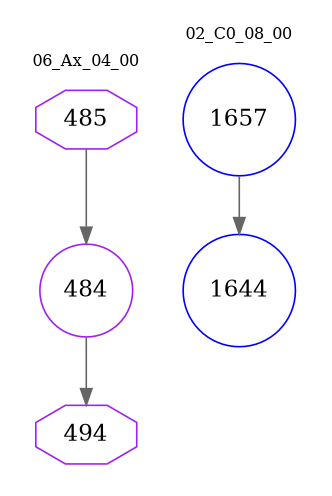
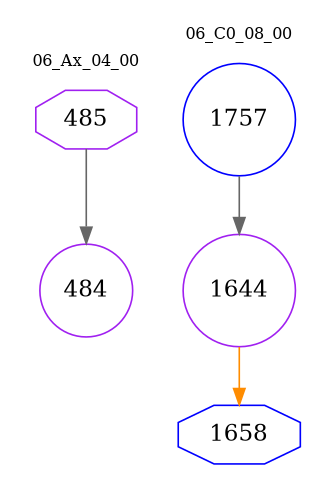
cluster "02_C0_08_00": label "02_C0_08_00" -> "06_C0_08_00"
node "1657": label "1657" -> "1757"
node "1644": color blue -> purple
node "494": removed
node "1658": added
